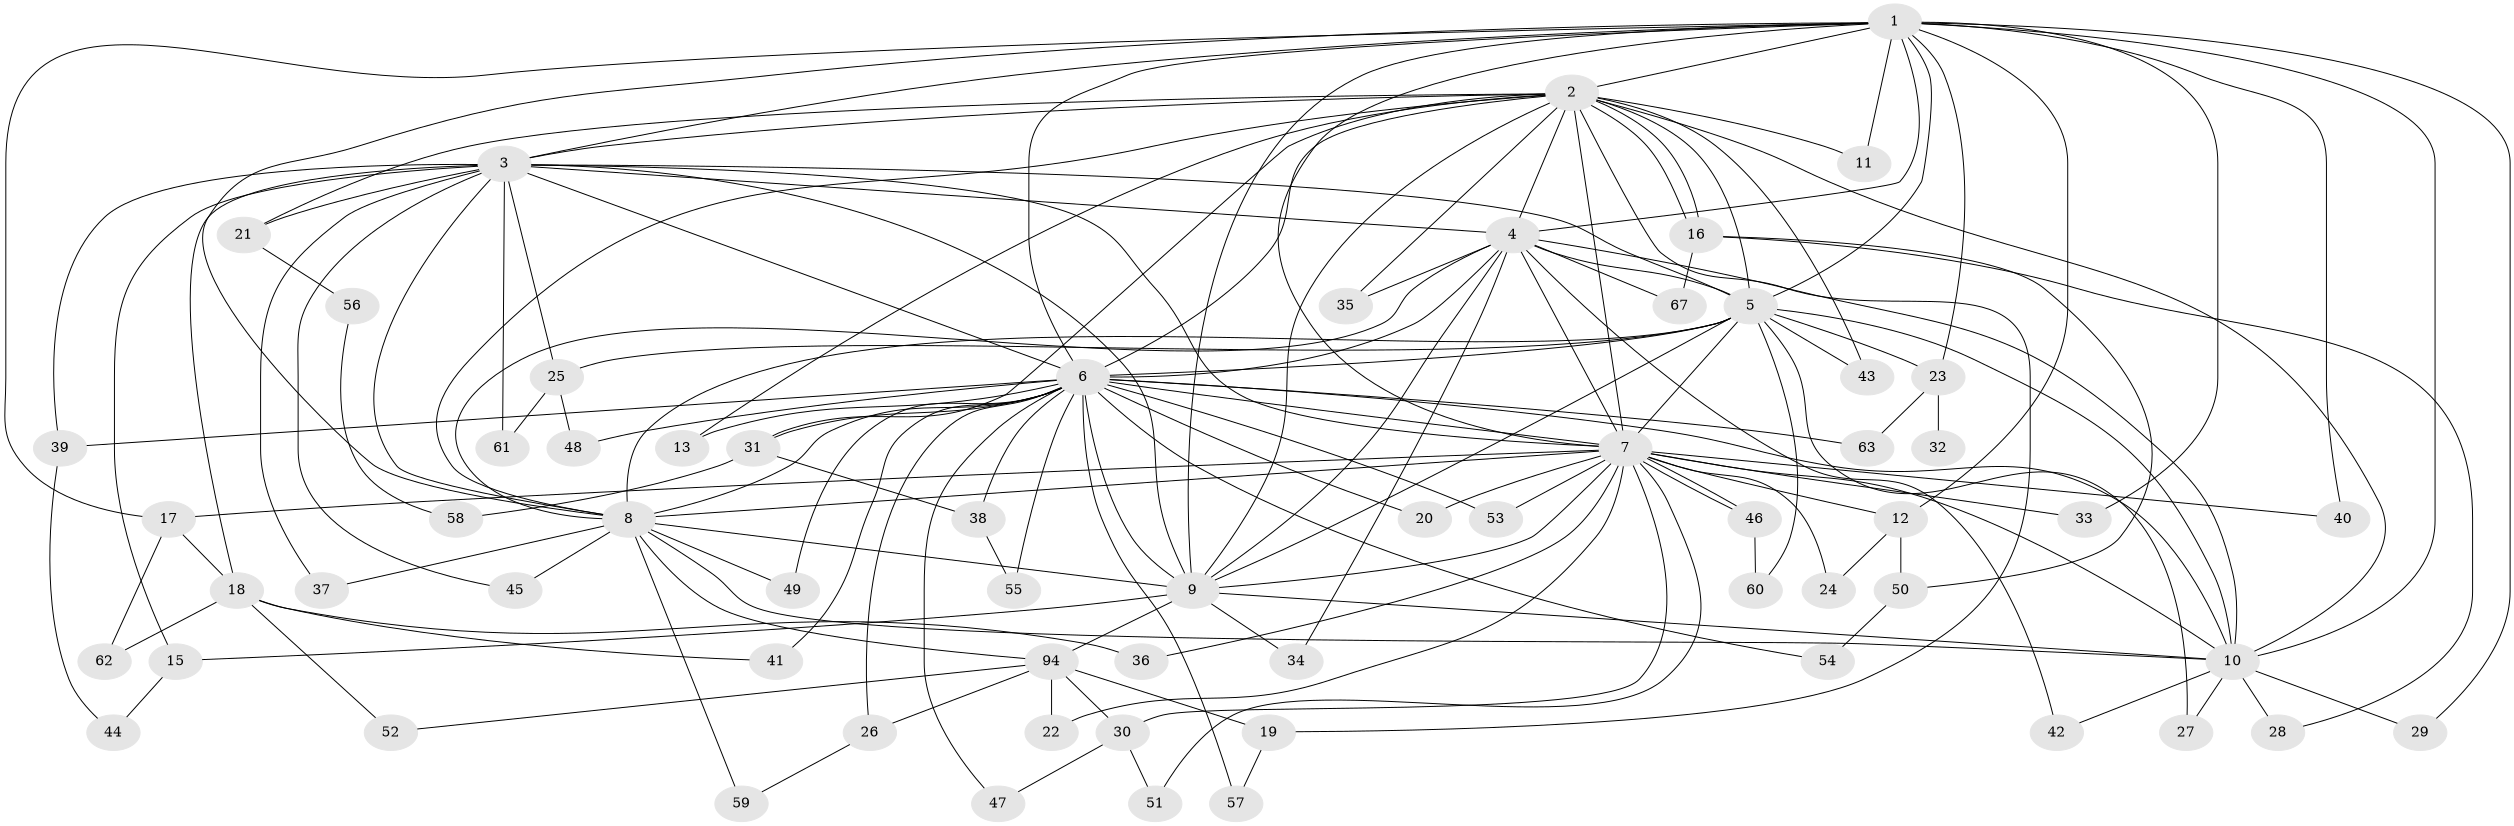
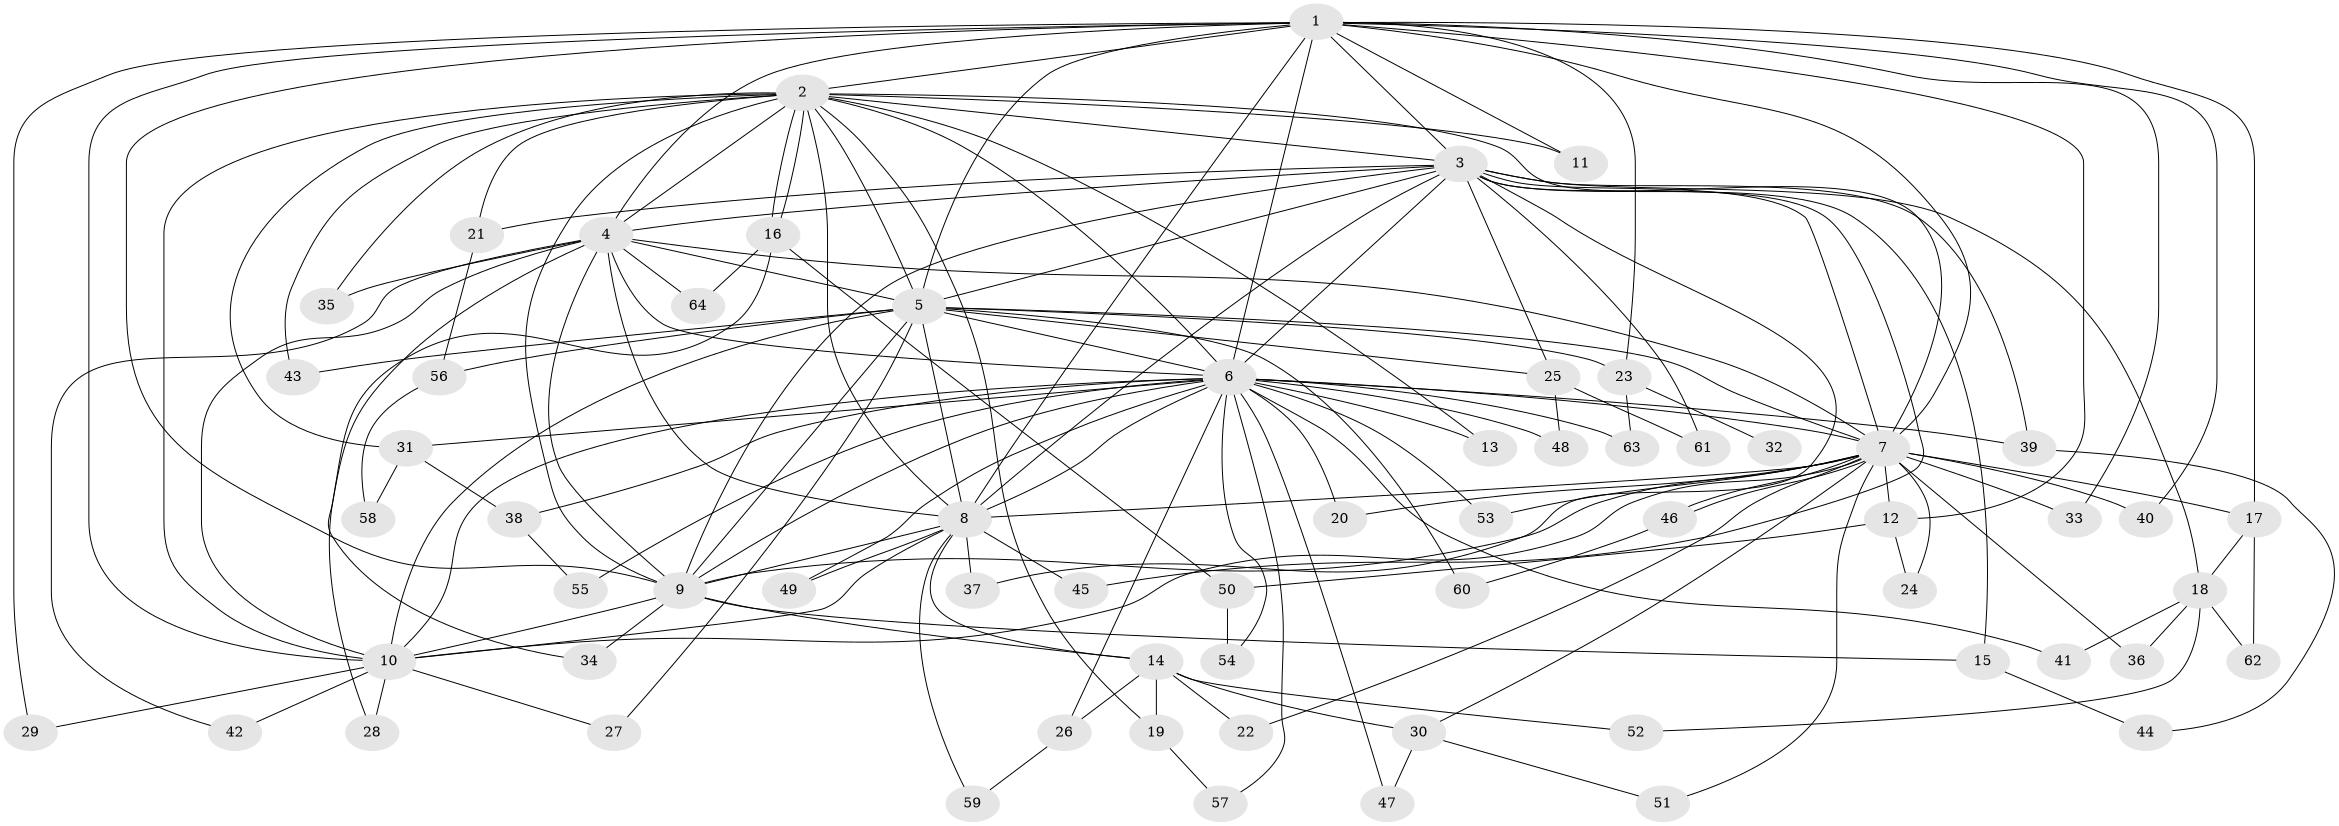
node "67": label "67" -> "64"
edge "5" -- "56": added
node "94": label "94" -> "14"
